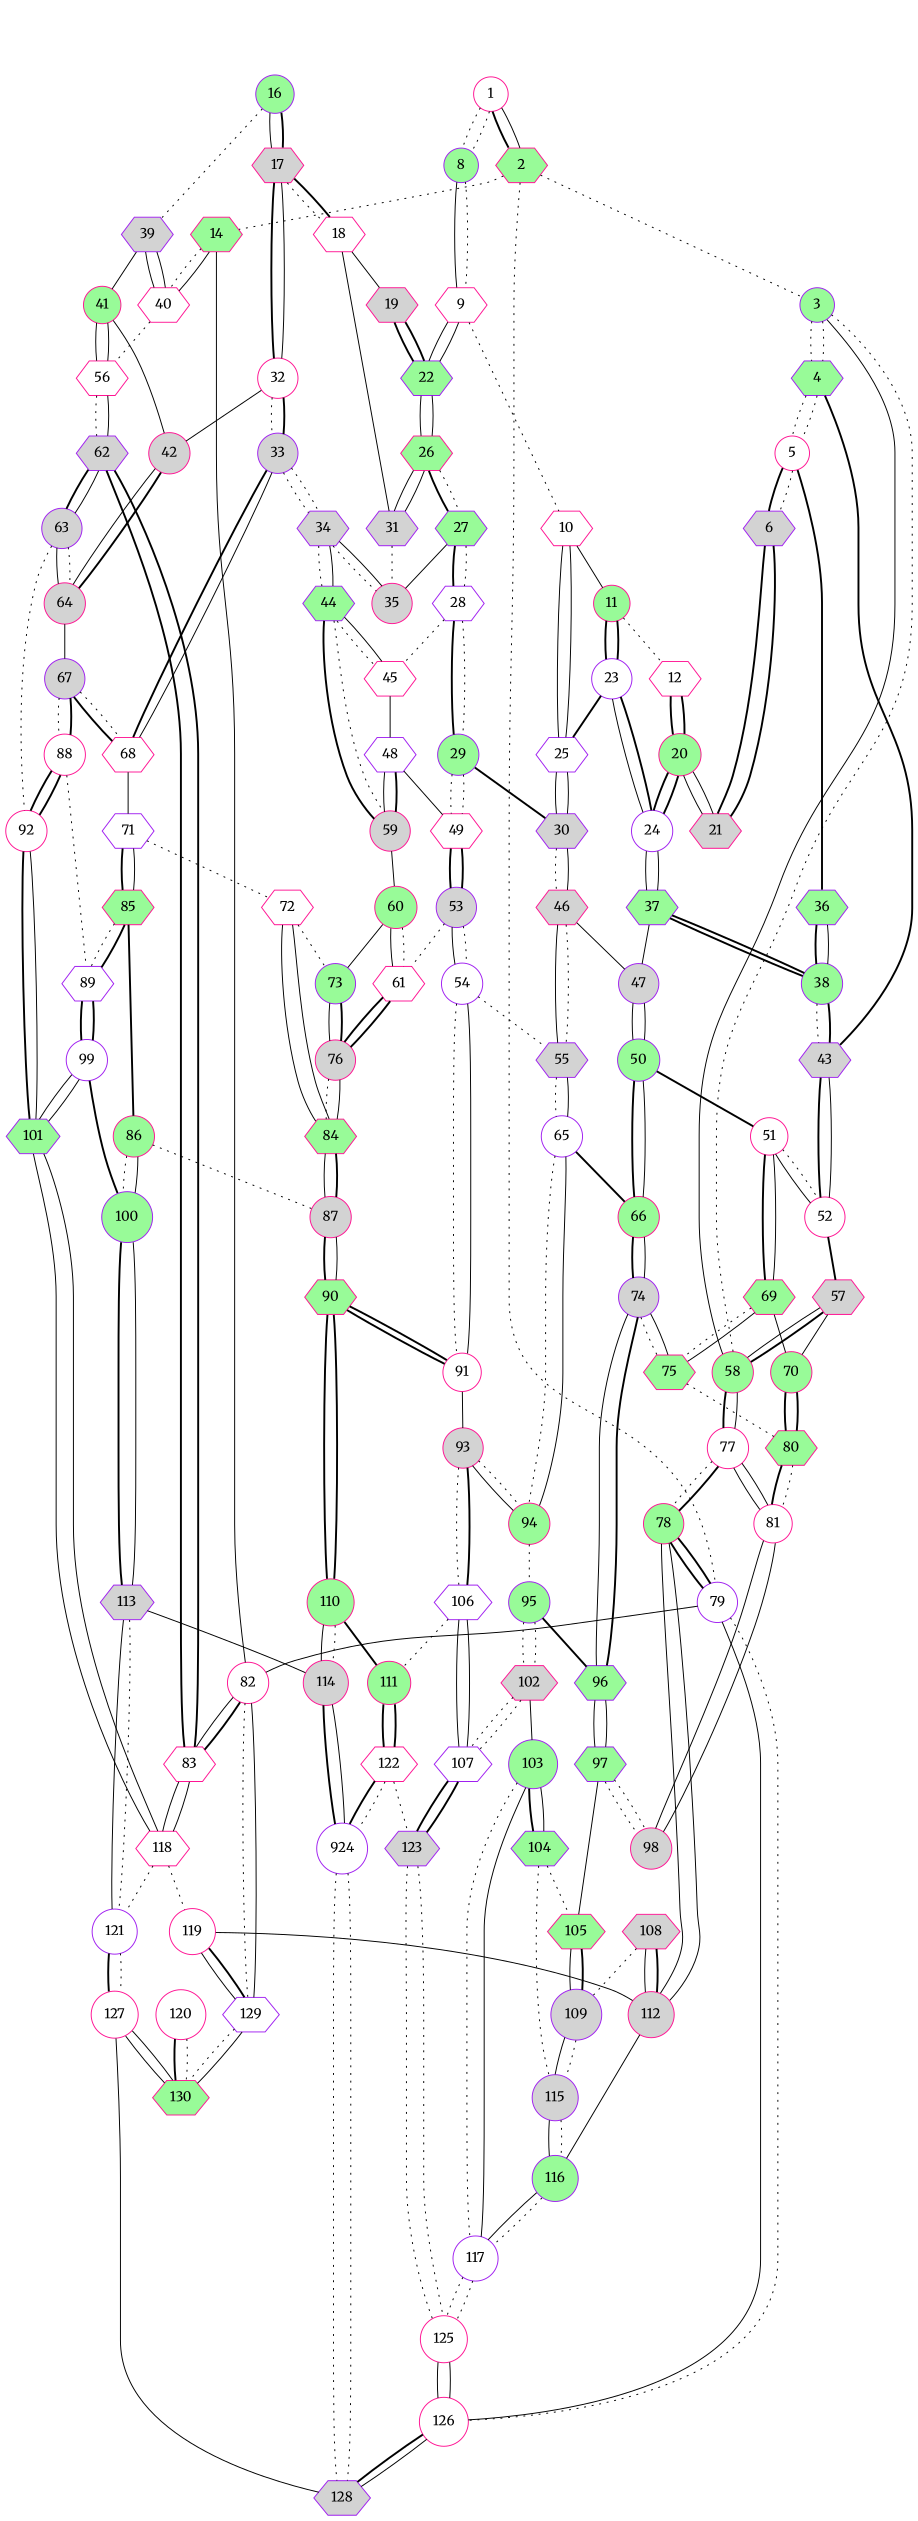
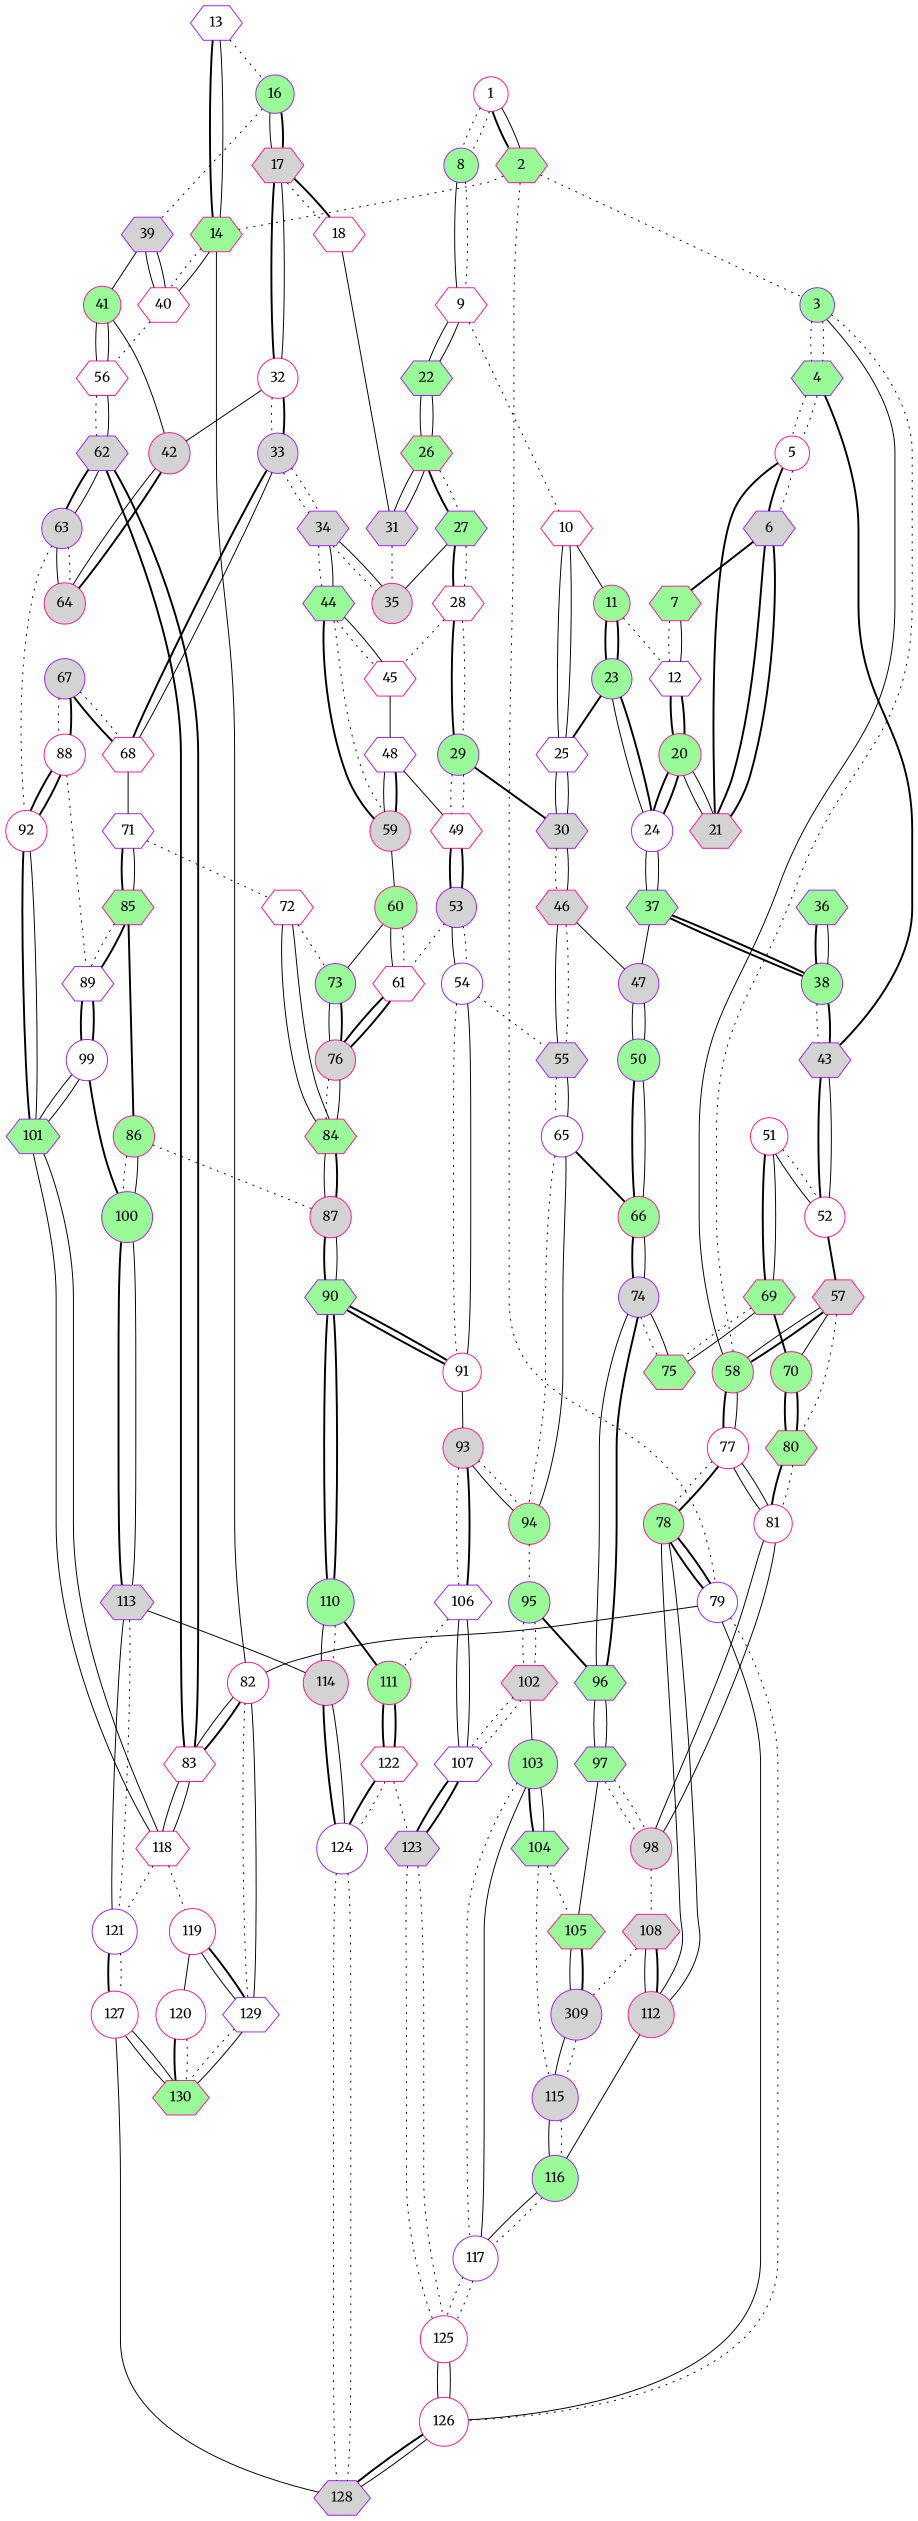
node "13": added
node "19": removed
node "28": color purple -> deeppink
node "7": added
edge "64" -- "67": removed
node "23": fillcolor white -> palegreen
node "12": color deeppink -> purple
edge "5" -- "36": now "5" -- "21"
edge "50" -- "51": removed
node "90": color deeppink -> purple
edge "69" -- "70": style solid -> bold
edge "75" -- "80": now "57" -- "80"
node "110": color deeppink -> purple
node "924": label "924" -> "124"
edge "98" -- "108": added
edge "119" -- "112": now "119" -- "120"
node "109": label "109" -> "309"
